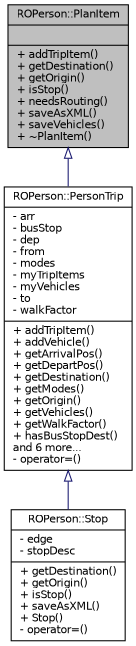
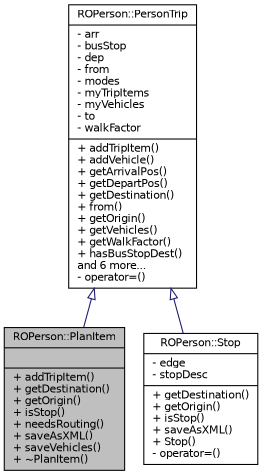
edge "ROPerson::PersonTrip" -> "ROPerson::PlanItem": reversed
node "ROPerson::PersonTrip": text "+ getModes()" -> "+ from()"
